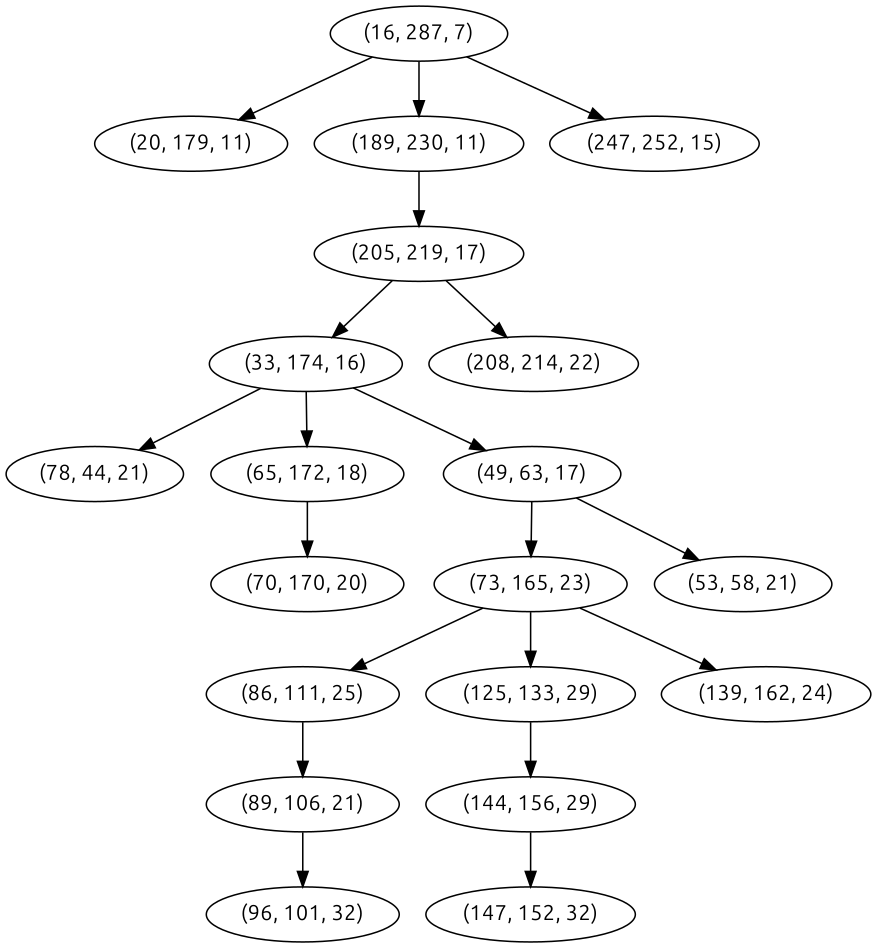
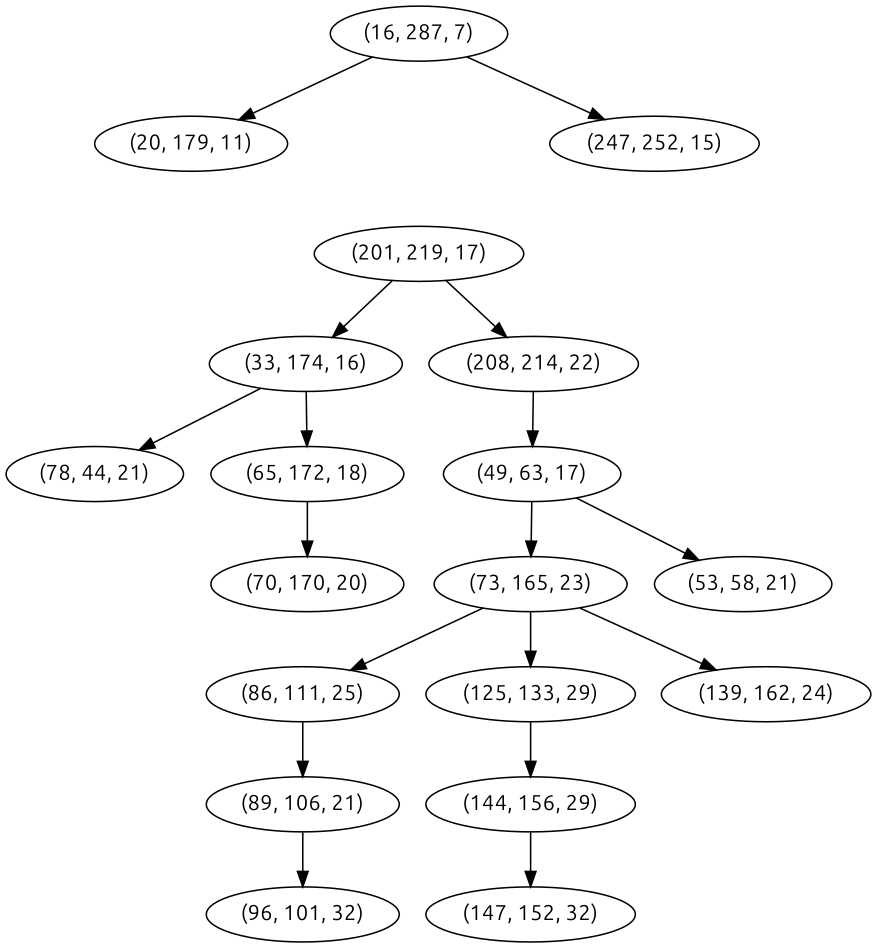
node "(189, 230, 11)": removed
node "(205, 219, 17)": label "(205, 219, 17)" -> "(201, 219, 17)"
edge "(33, 174, 16)" -> "(49, 63, 17)": now "(208, 214, 22)" -> "(49, 63, 17)"
